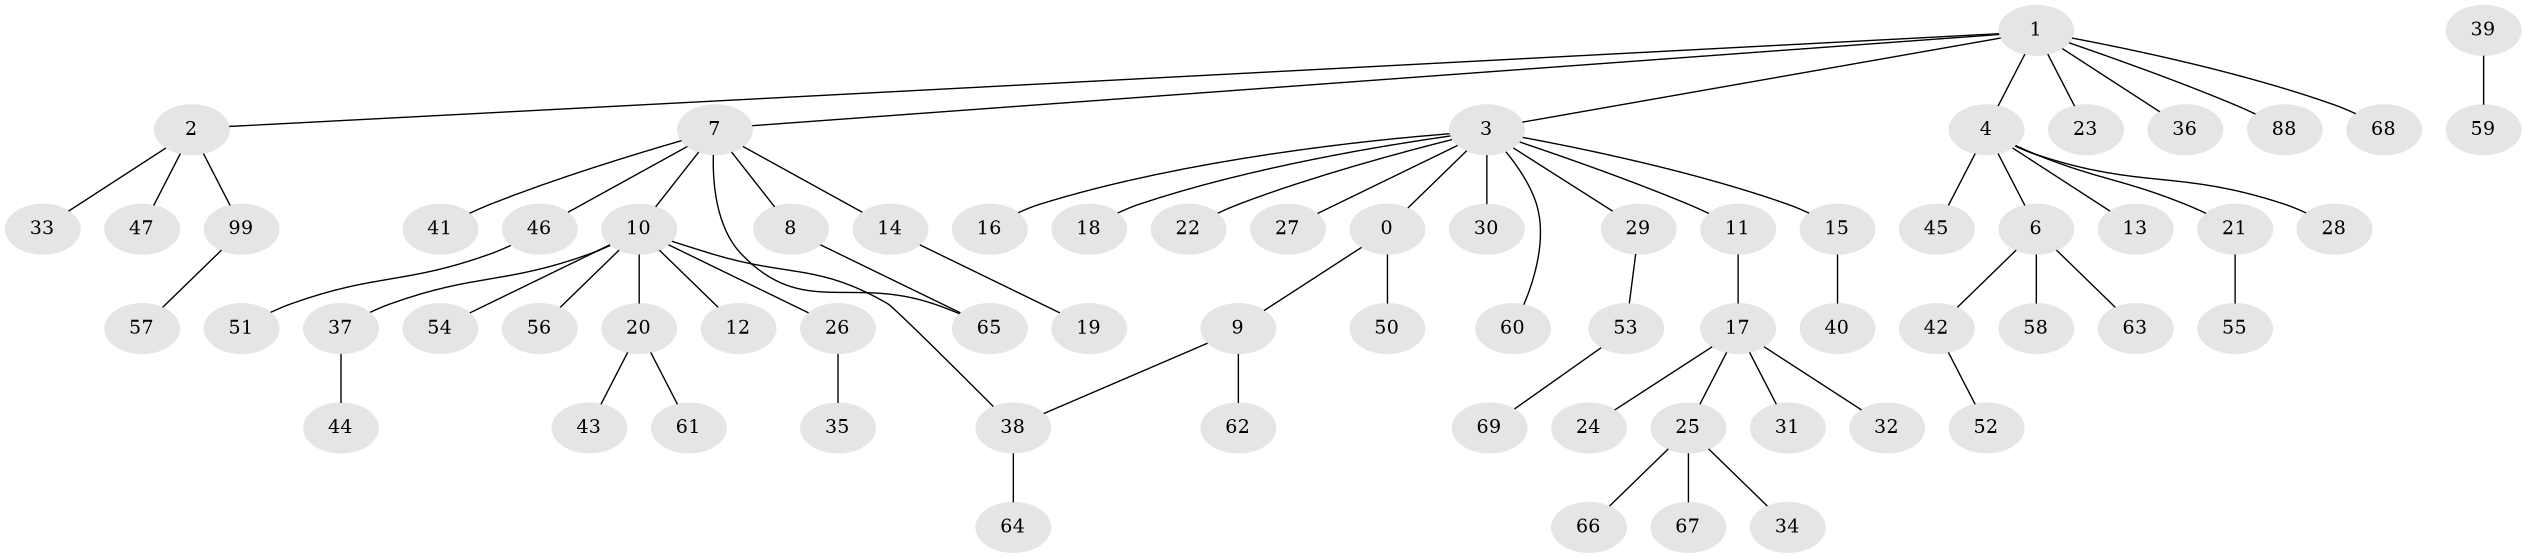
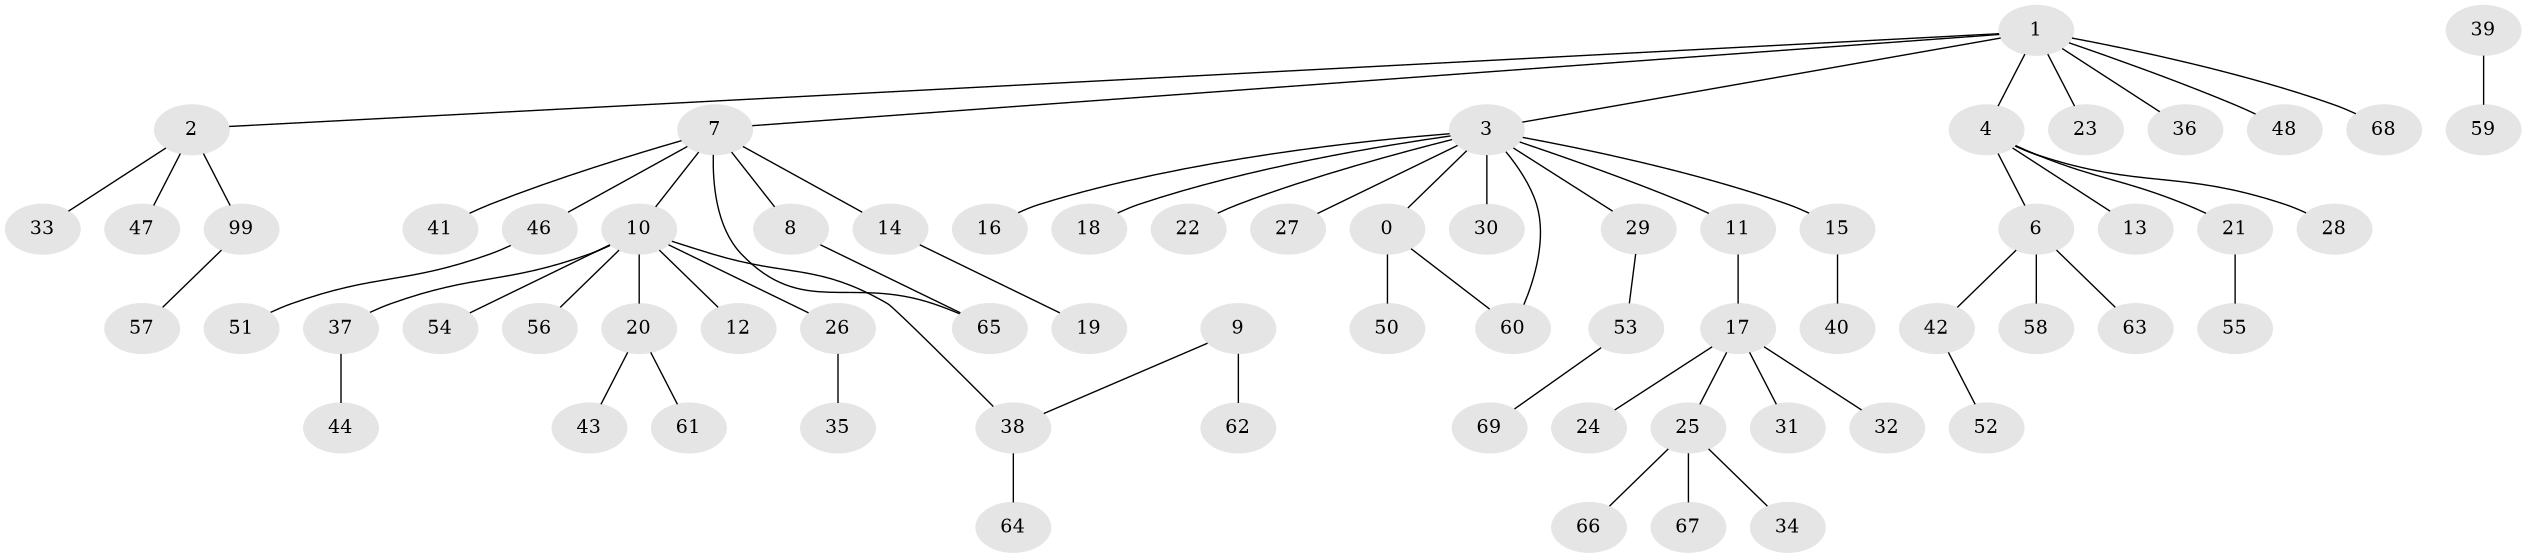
node "88": label "88" -> "48"
node "45": removed
edge "0" -- "9": now "0" -- "60"
